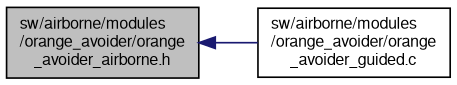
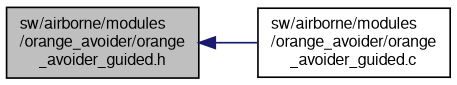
node "sw/airborne/modules /orange_avoider/orange _avoider_airborne.h": label "sw/airborne/modules /orange_avoider/orange _avoider_airborne.h" -> "sw/airborne/modules /orange_avoider/orange _avoider_guided.h"
